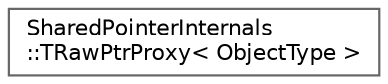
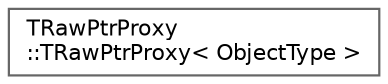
node "SharedPointerInternals ::TRawPtrProxy< ObjectType >": label "SharedPointerInternals ::TRawPtrProxy< ObjectType >" -> "TRawPtrProxy ::TRawPtrProxy< ObjectType >"
